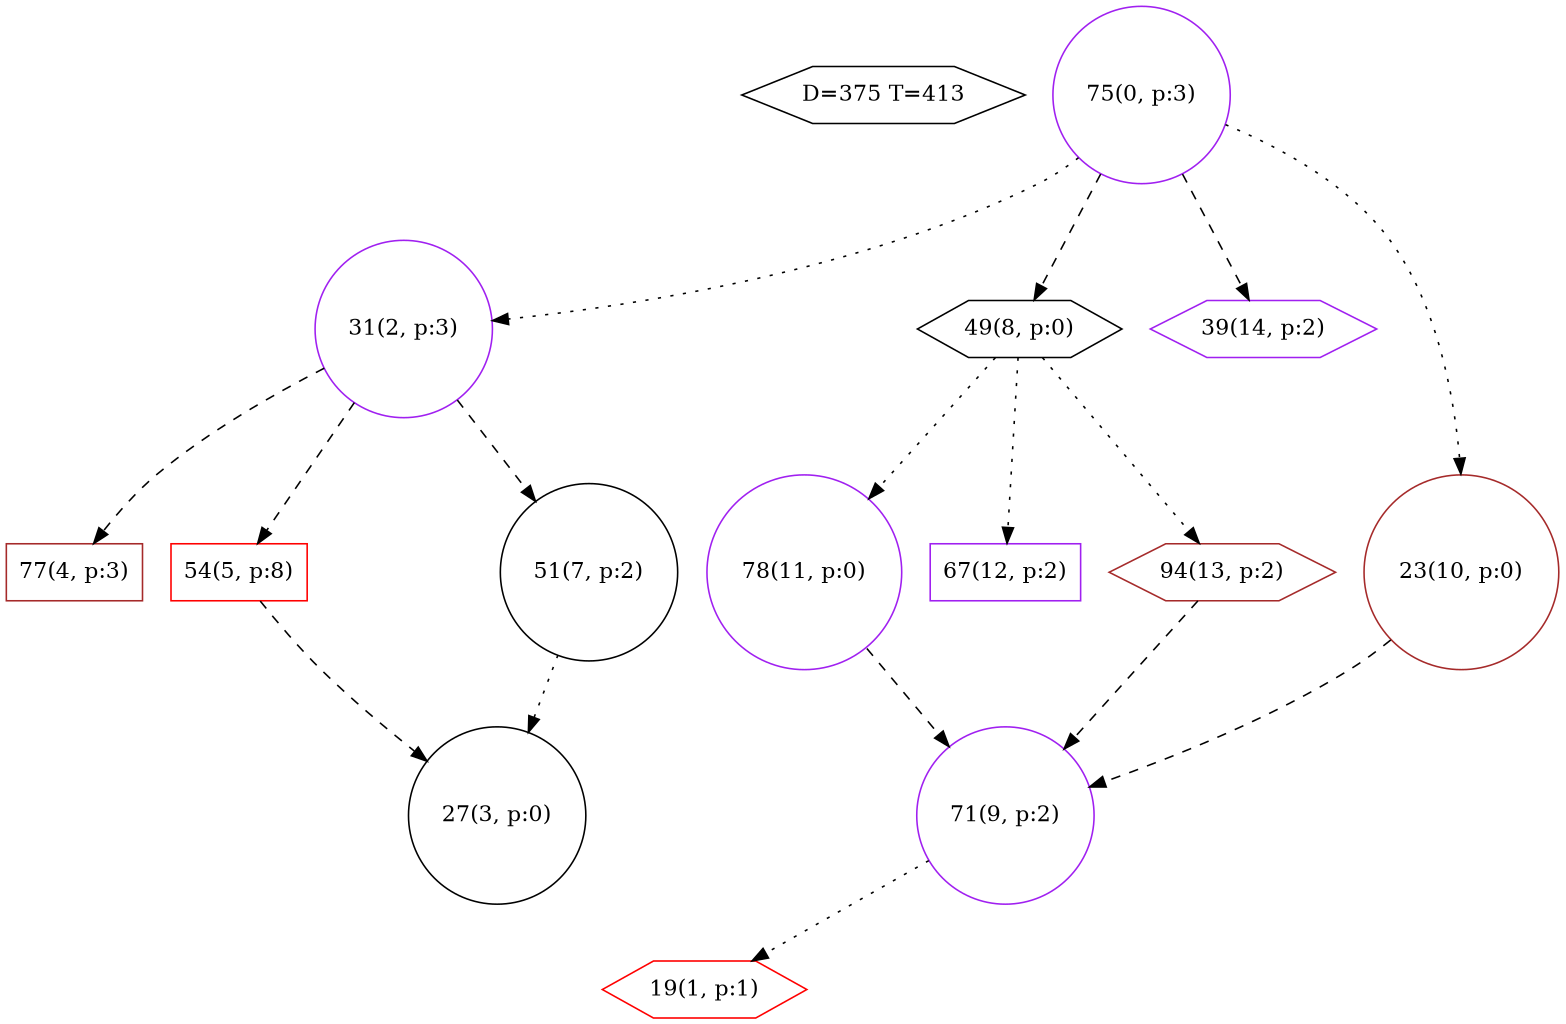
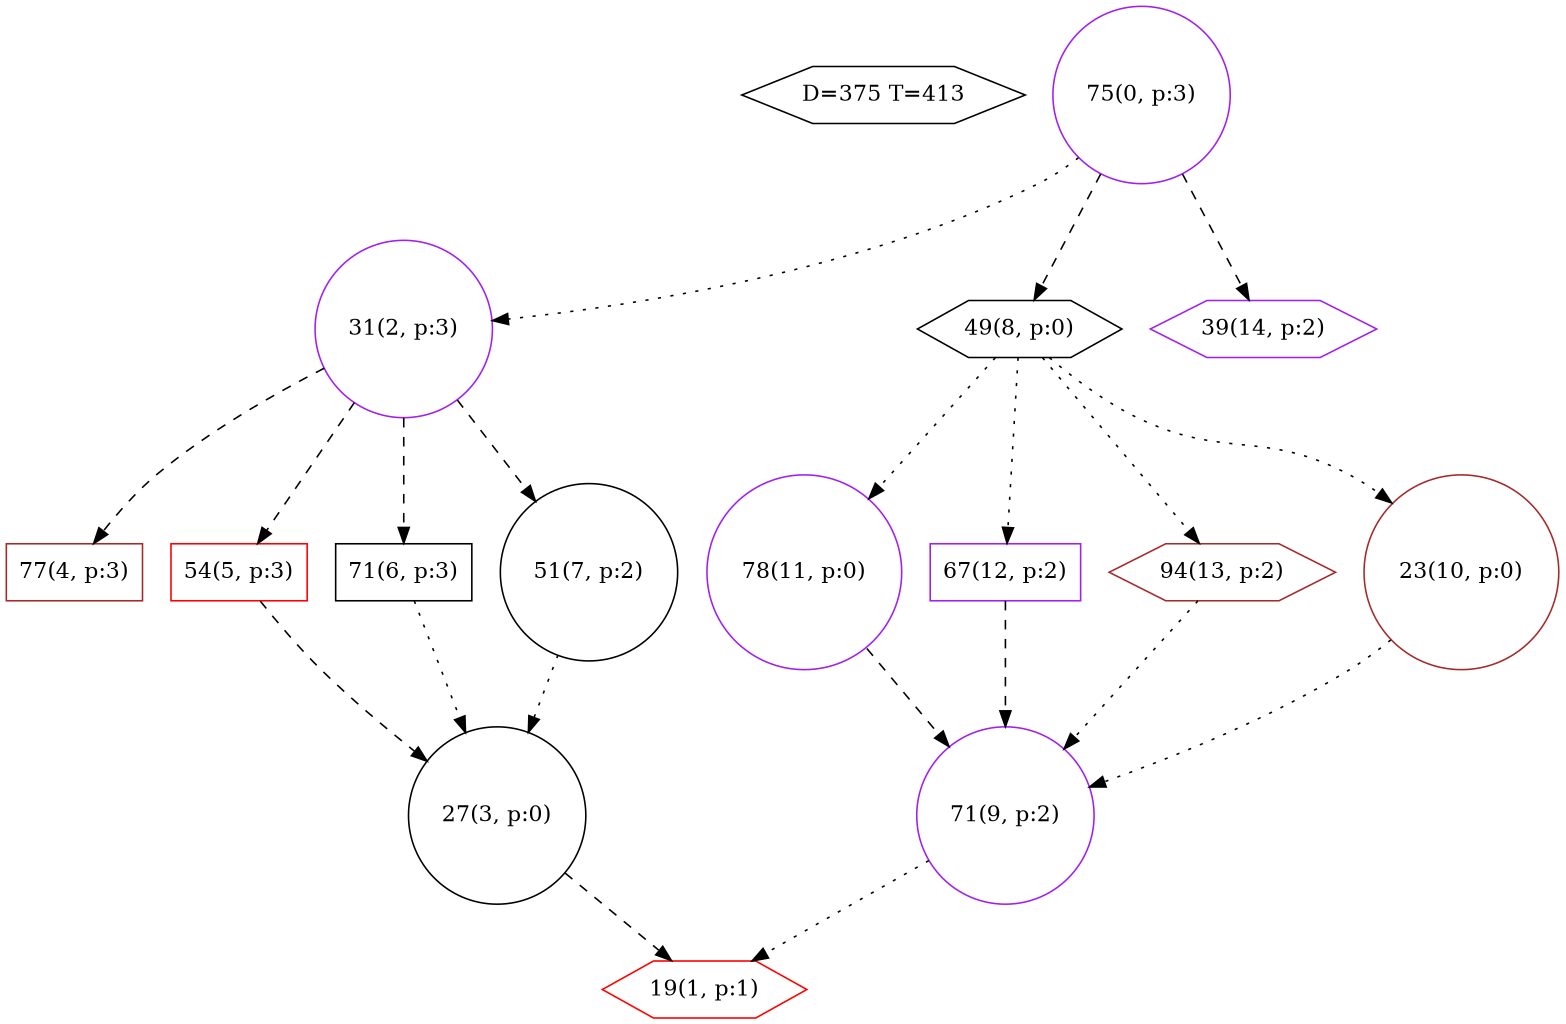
edge "75(0, p:3)" -> "23(10, p:0)": now "49(8, p:0)" -> "23(10, p:0)"
node "54(5, p:8)": label "54(5, p:8)" -> "54(5, p:3)"
node "71(6, p:3)": added
edge "67(12, p:2)" -> "71(9, p:2)": added
edge "94(13, p:2)" -> "71(9, p:2)": style dashed -> dotted
edge "23(10, p:0)" -> "71(9, p:2)": style dashed -> dotted
edge "27(3, p:0)" -> "19(1, p:1)": added
